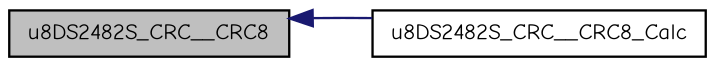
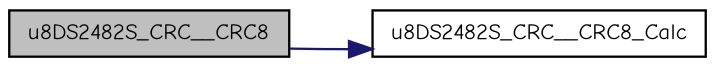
edge "u8DS2482S_CRC__CRC8_Calc" -> "u8DS2482S_CRC__CRC8": reversed
